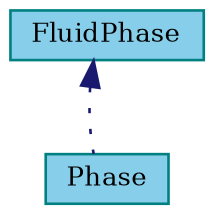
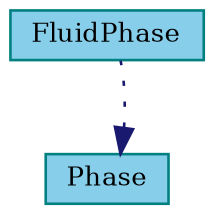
edge "Phase" -> "FluidPhase": reversed
